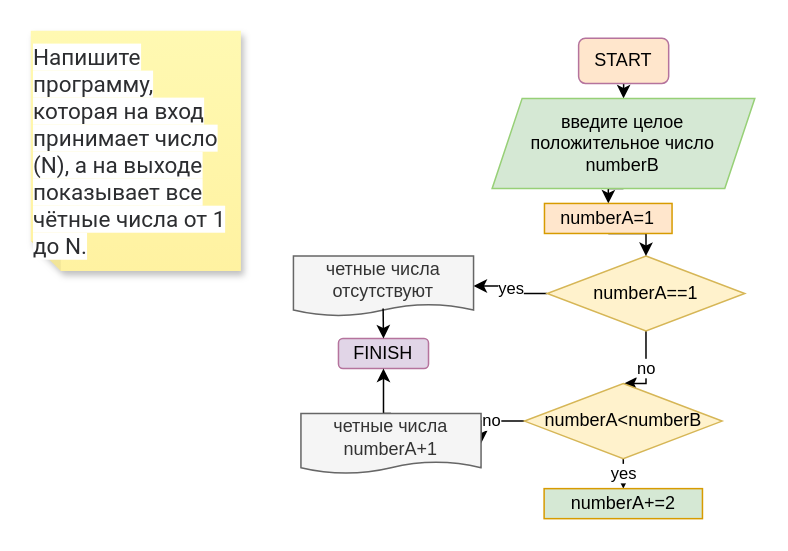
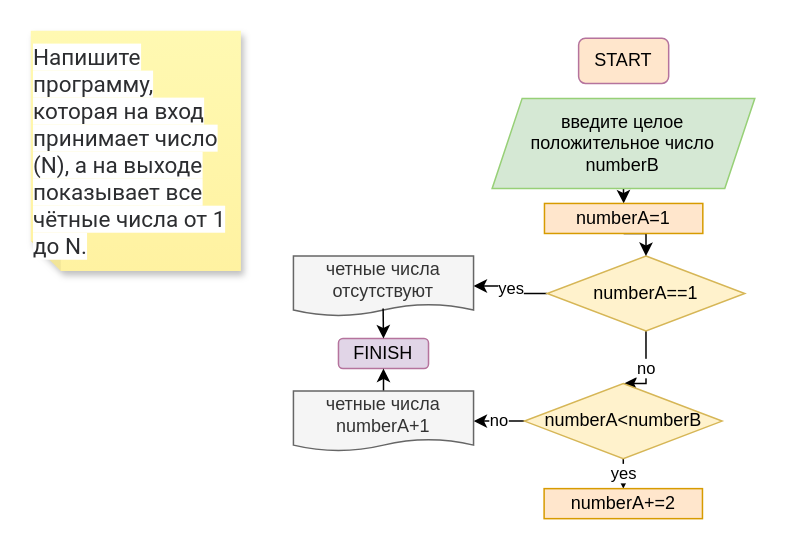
edge "START" -> "введите целое положительное число numberB": removed
node "numberA=1": size 128x30 -> 158x30
node "четные числа numberA+1": moved (391, 443) -> (383, 421)
node "numberA+=2": fillcolor #d5e8d4 -> #ffe6cc
